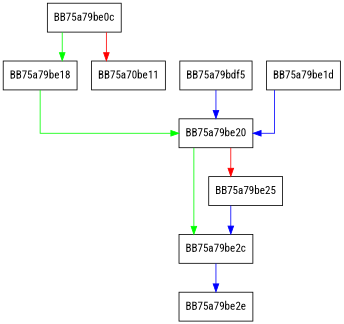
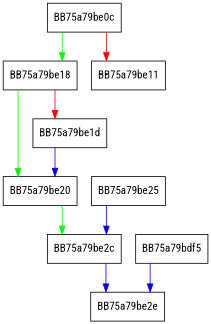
node "BB75a70be11": label "BB75a70be11" -> "BB75a79be11"
edge "BB75a79be18" -> "BB75a79be1d": added
edge "BB75a79bdf5" -> "BB75a79be20": now "BB75a79bdf5" -> "BB75a79be2e"
edge "BB75a79be20" -> "BB75a79be25": removed
